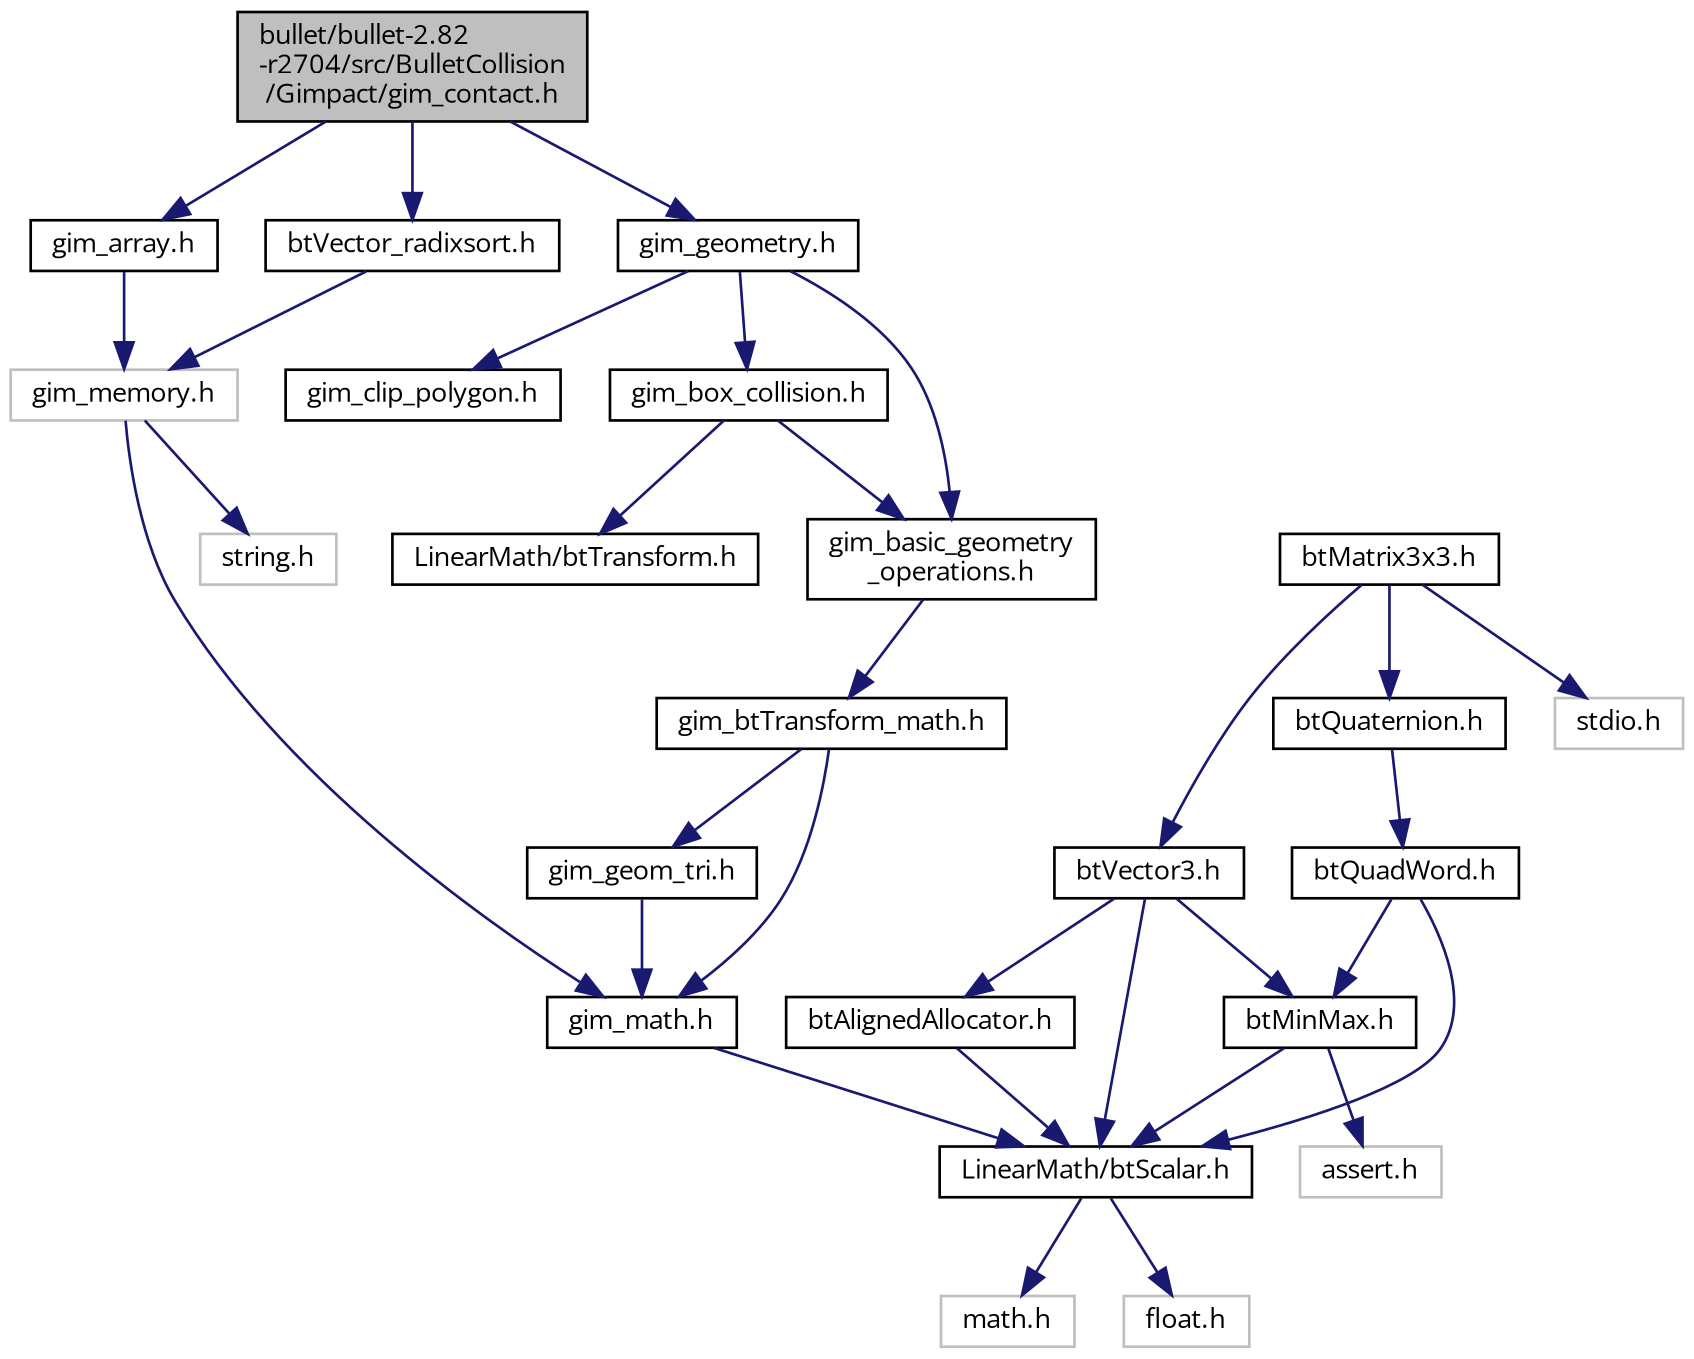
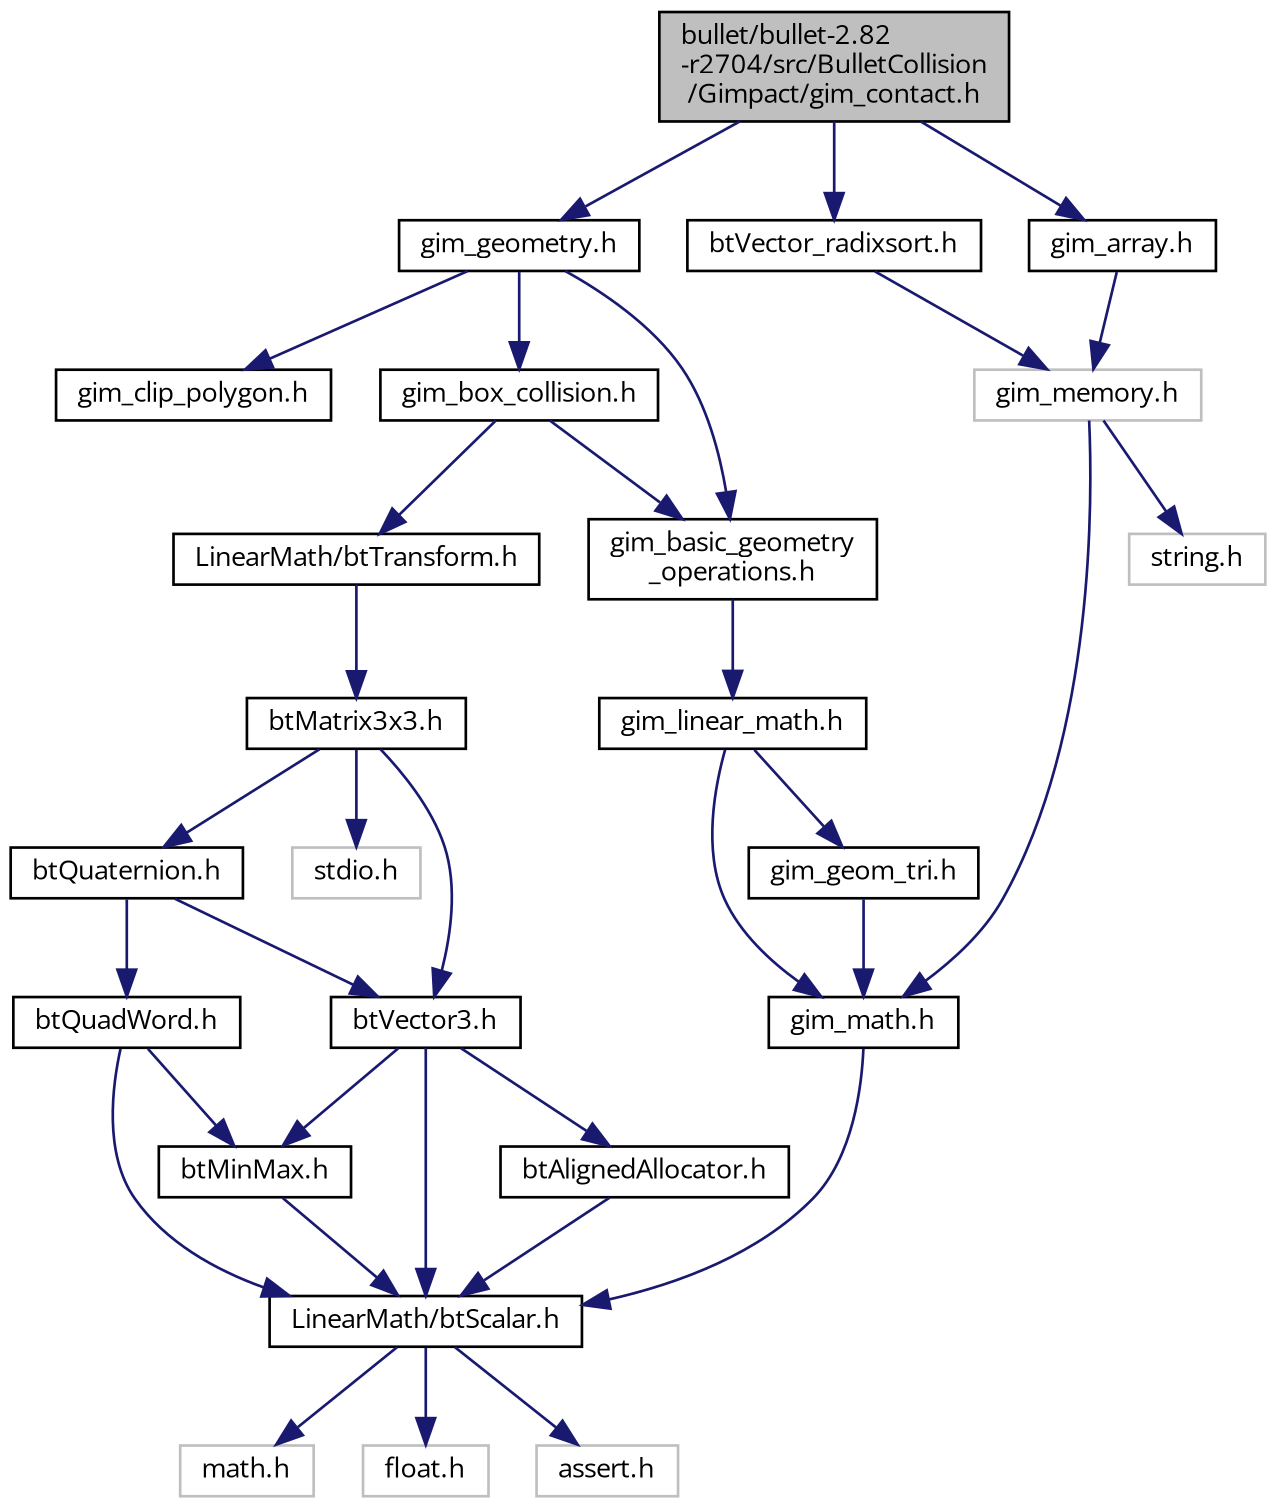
edge "LinearMath/btTransform.h" -> "btMatrix3x3.h": added
node "gim_btTransform_math.h": label "gim_btTransform_math.h" -> "gim_linear_math.h"
edge "btQuaternion.h" -> "btVector3.h": added
edge "btMinMax.h" -> "assert.h": now "LinearMath/btScalar.h" -> "assert.h"
